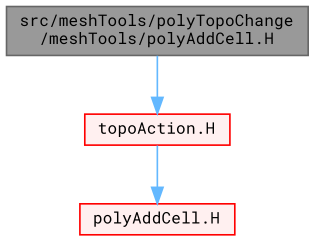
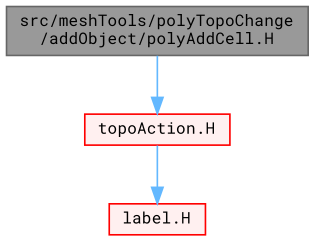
node "src/meshTools/polyTopoChange /meshTools/polyAddCell.H": label "src/meshTools/polyTopoChange /meshTools/polyAddCell.H" -> "src/meshTools/polyTopoChange /addObject/polyAddCell.H"
node "polyAddCell.H": label "polyAddCell.H" -> "label.H"
